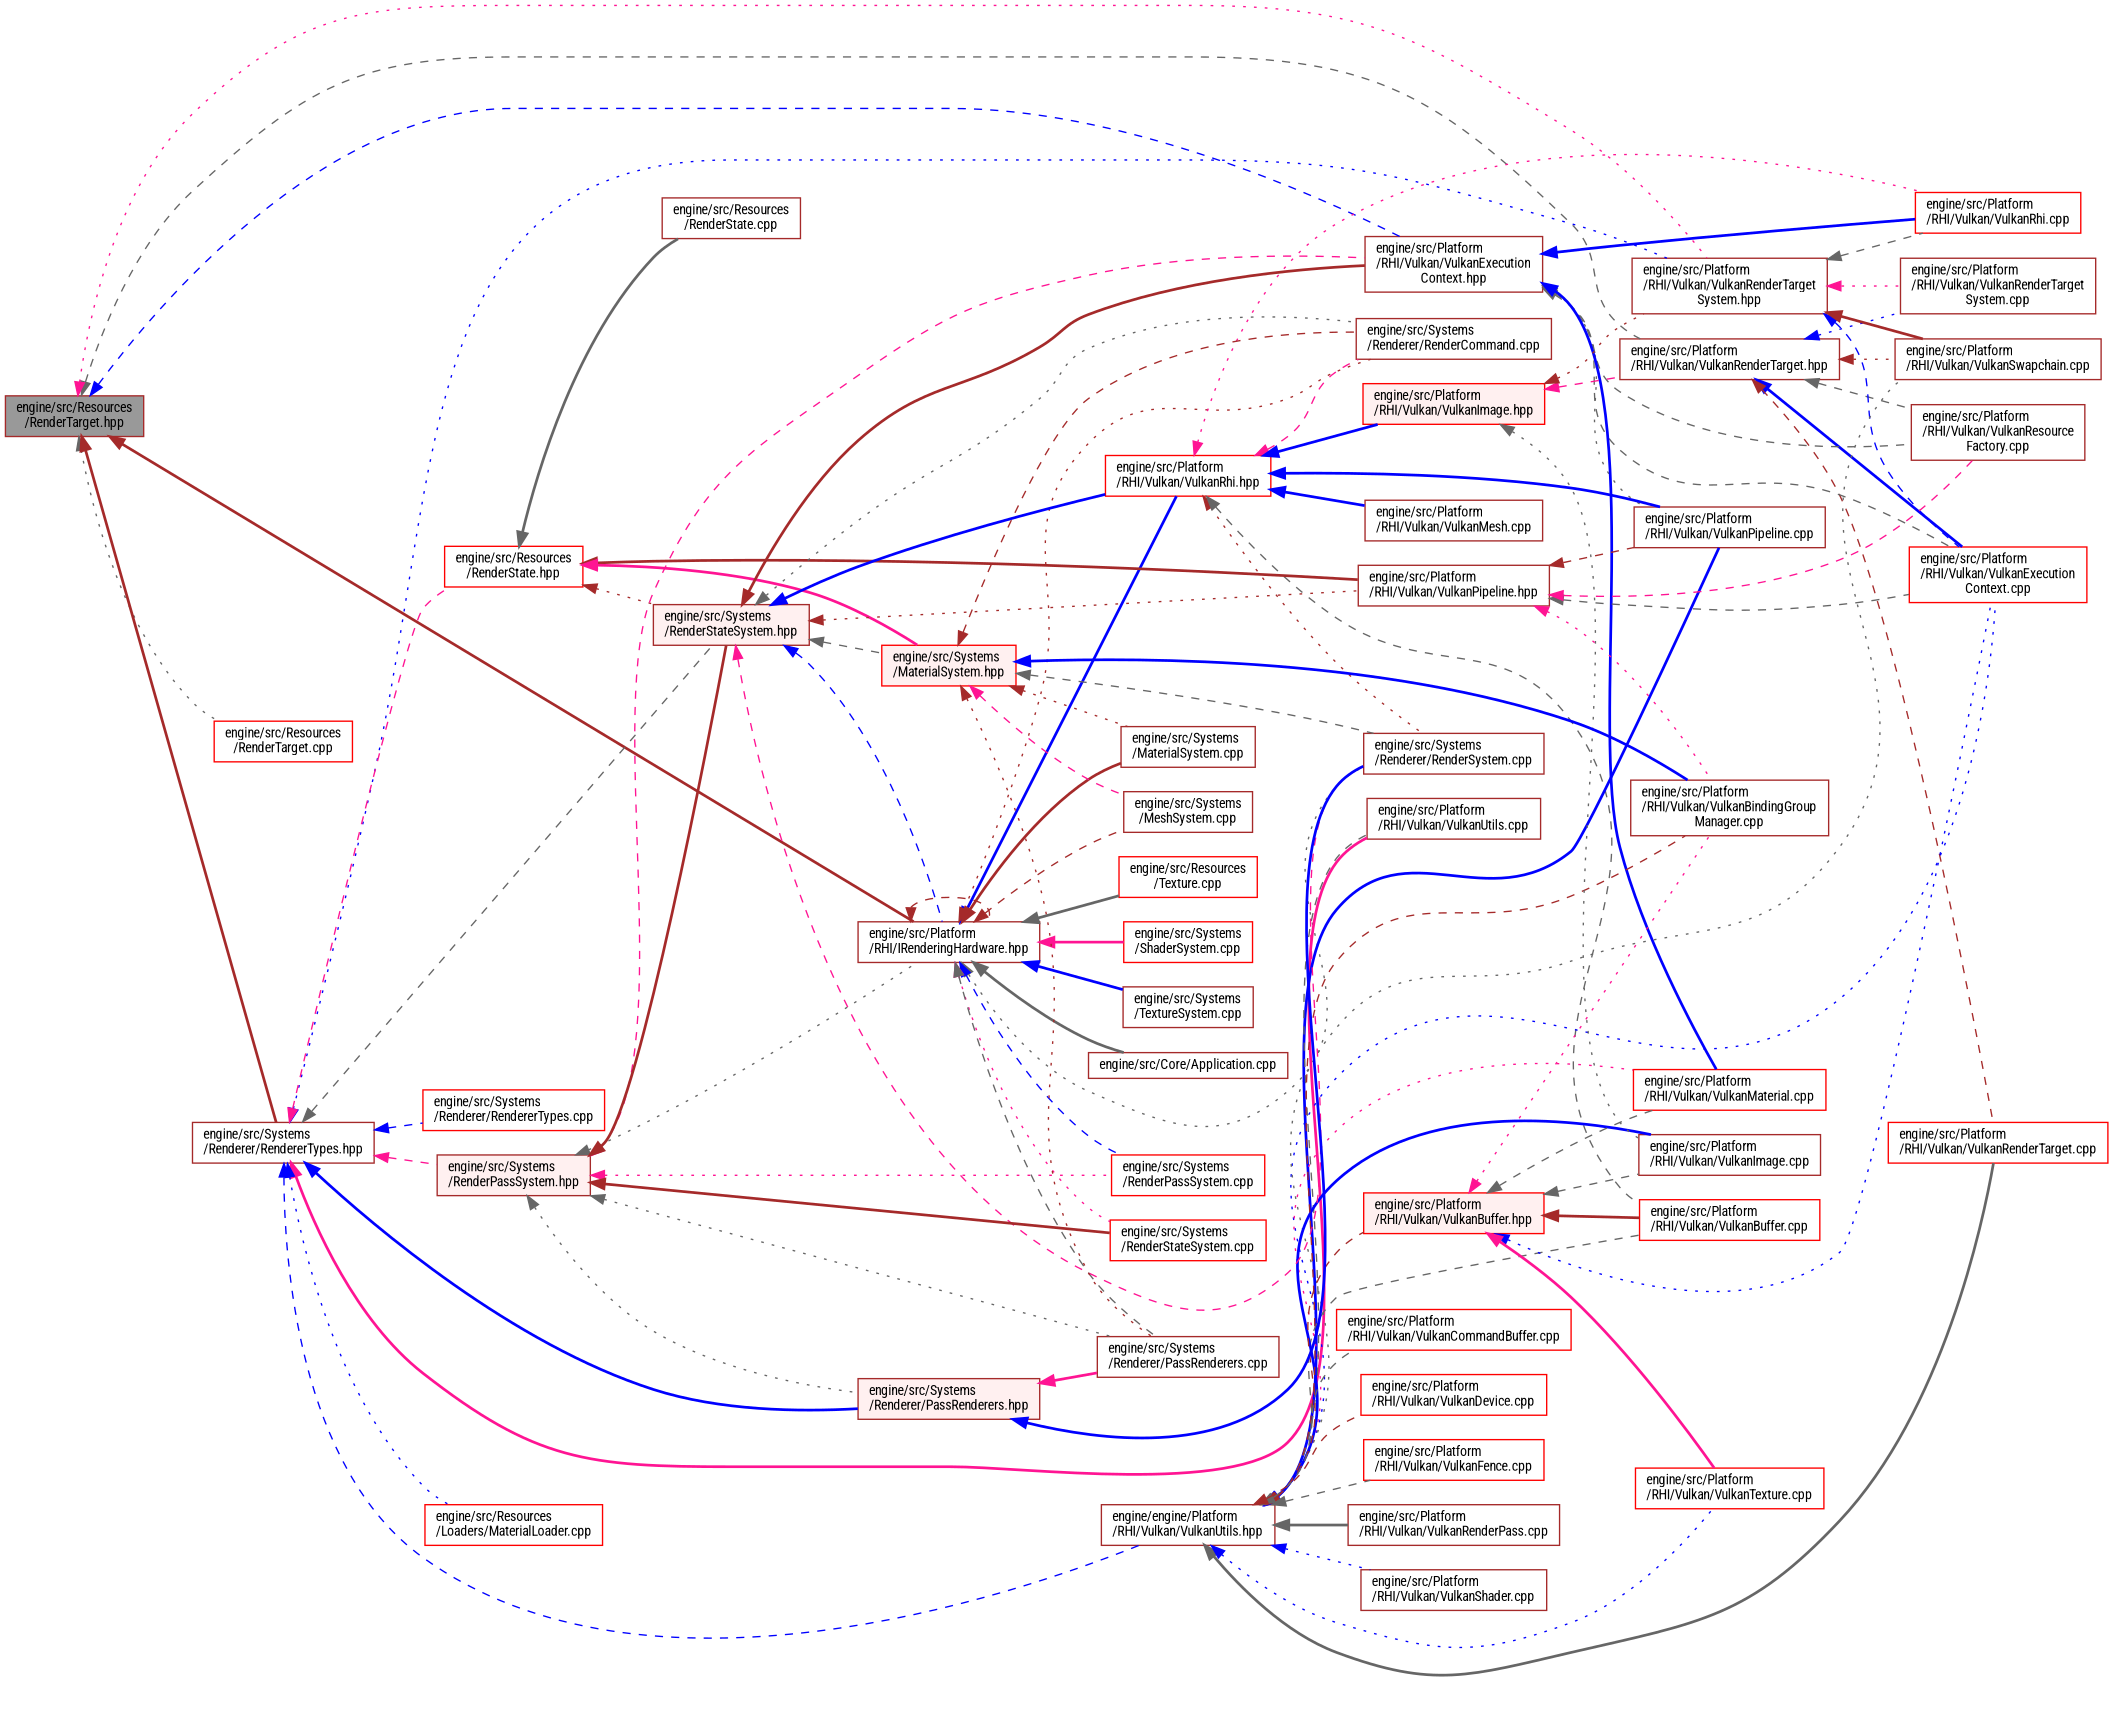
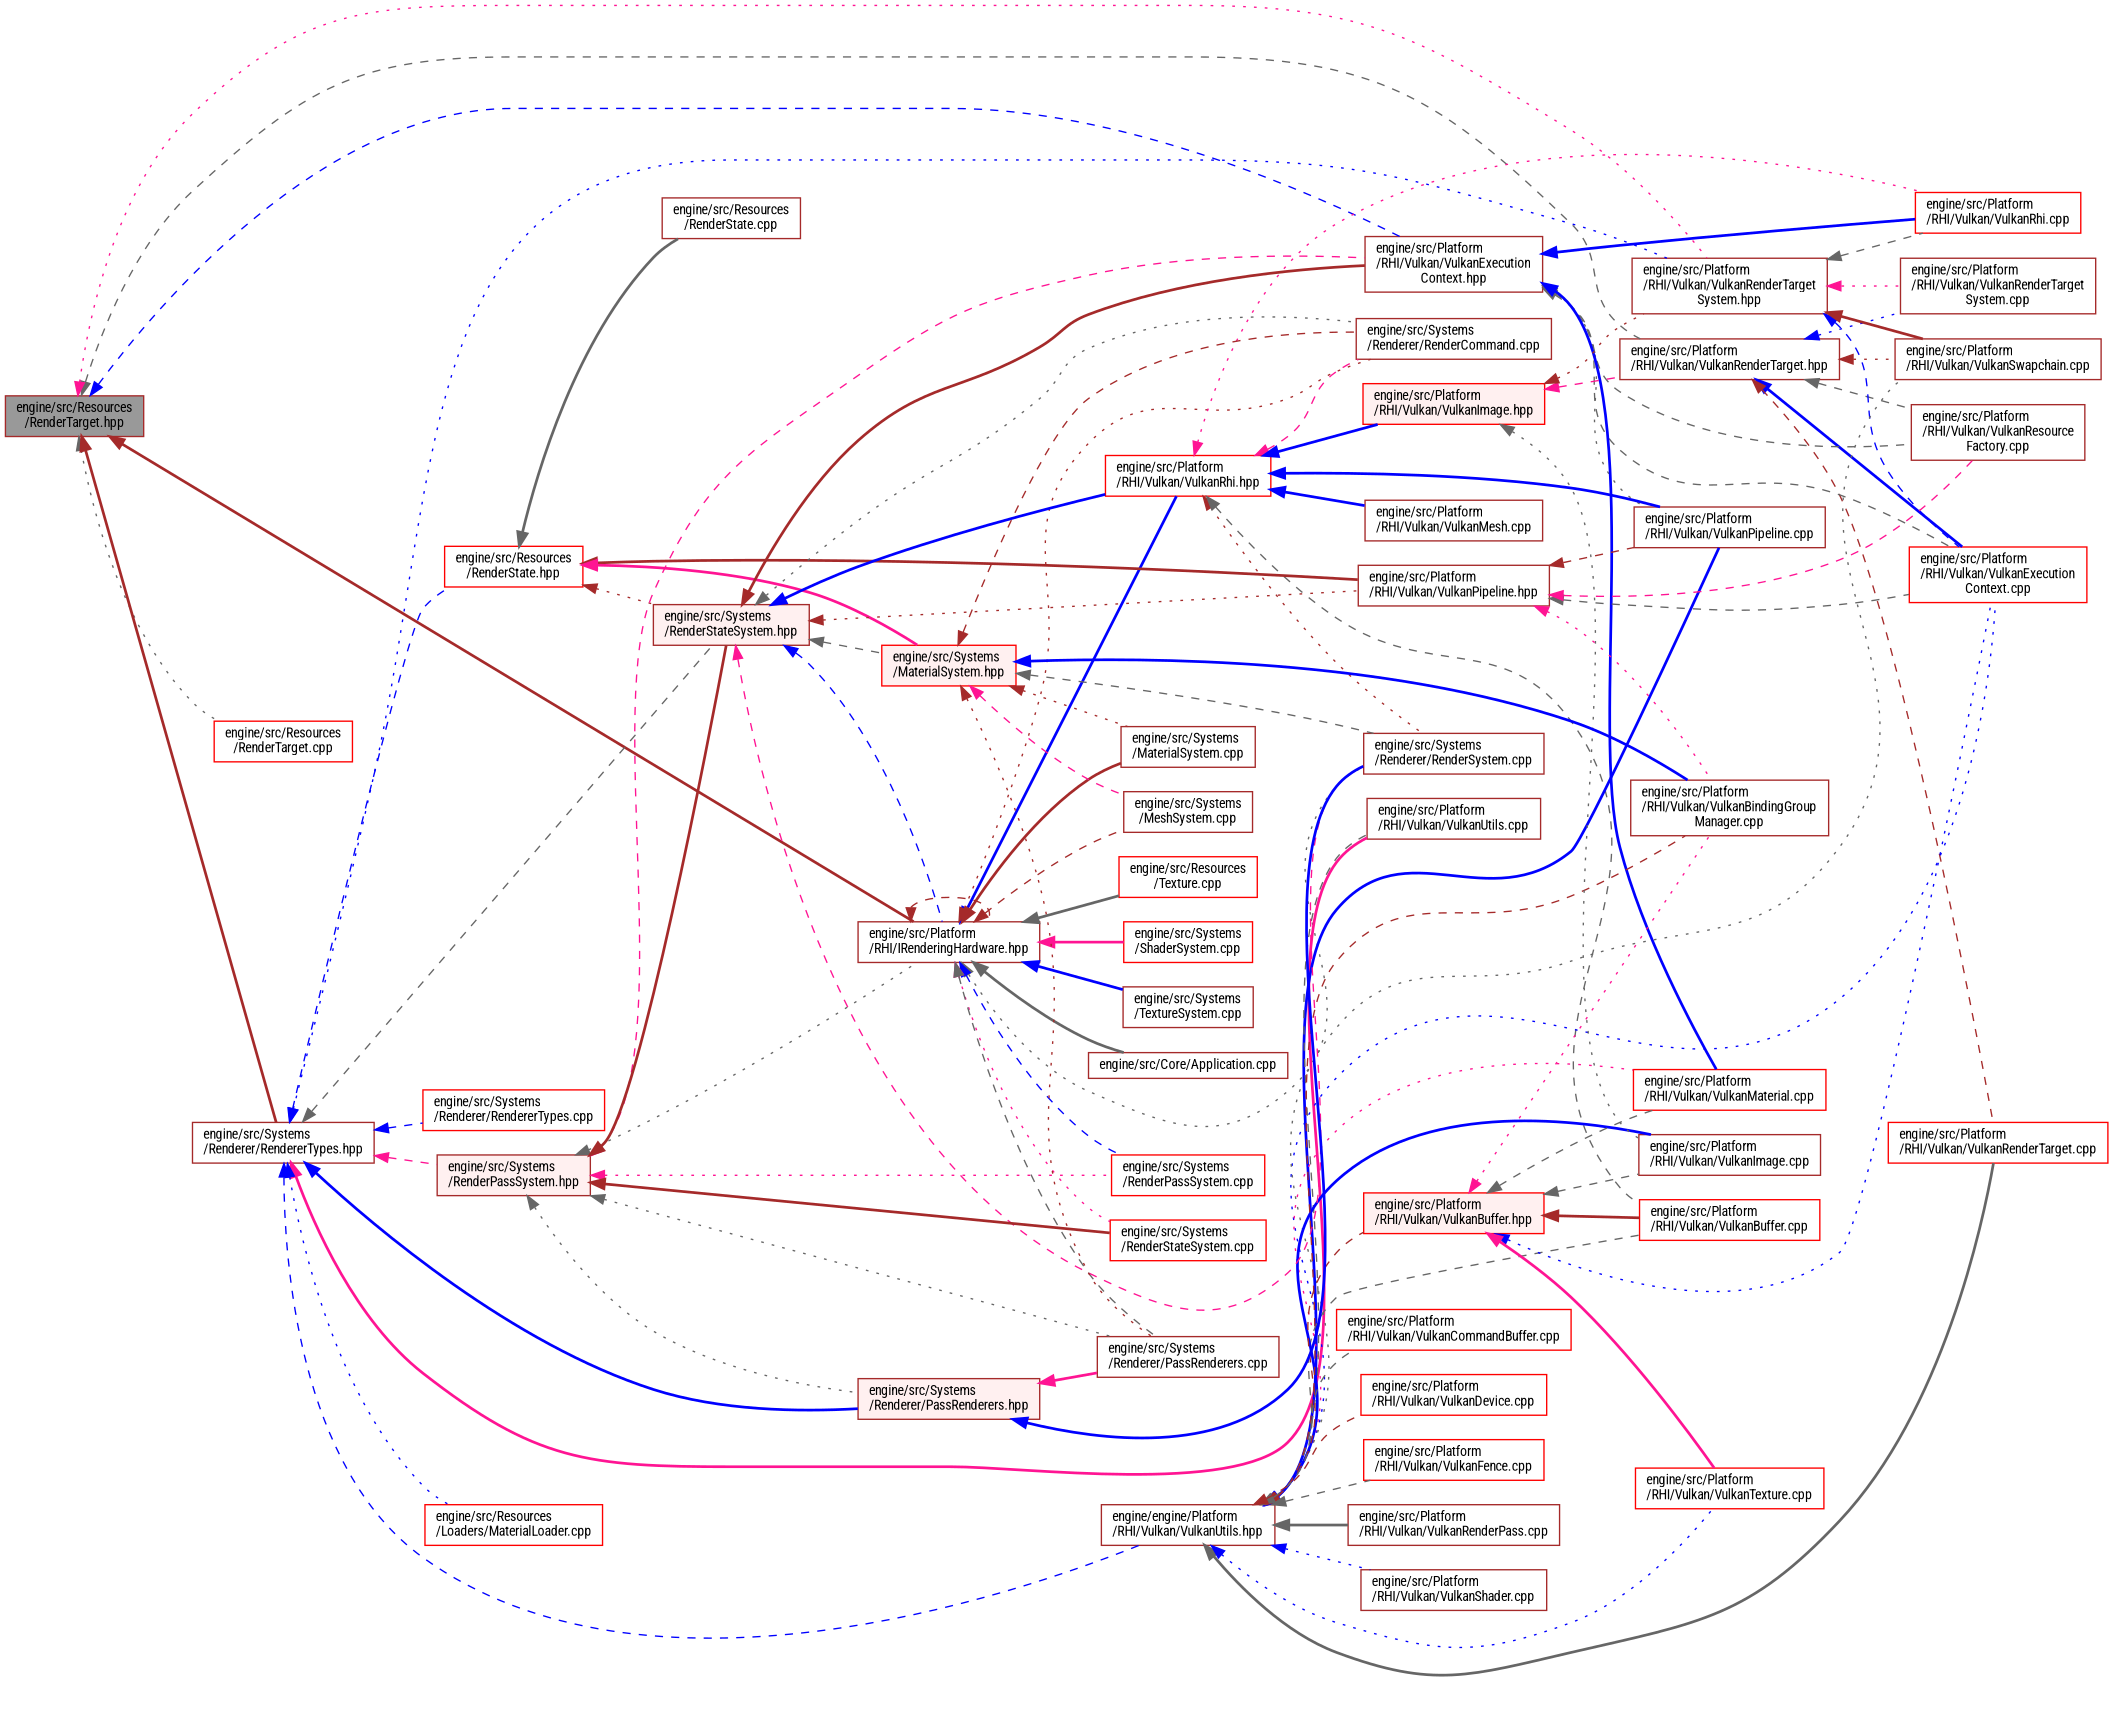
edge "engine/src/Resources /RenderState.hpp" -> "engine/src/Systems /Renderer/RendererTypes.hpp": color deeppink -> blue
